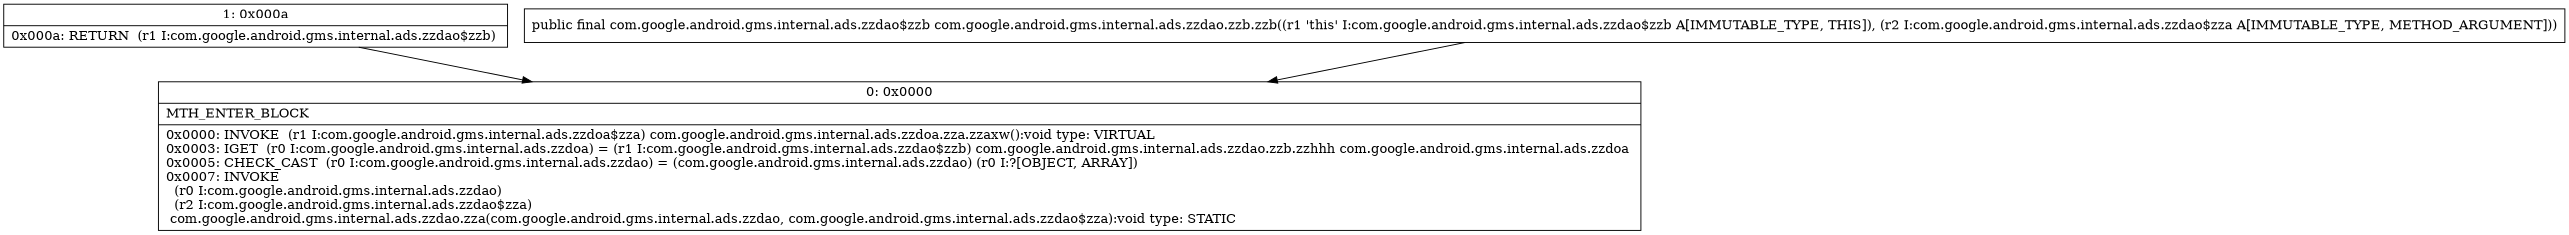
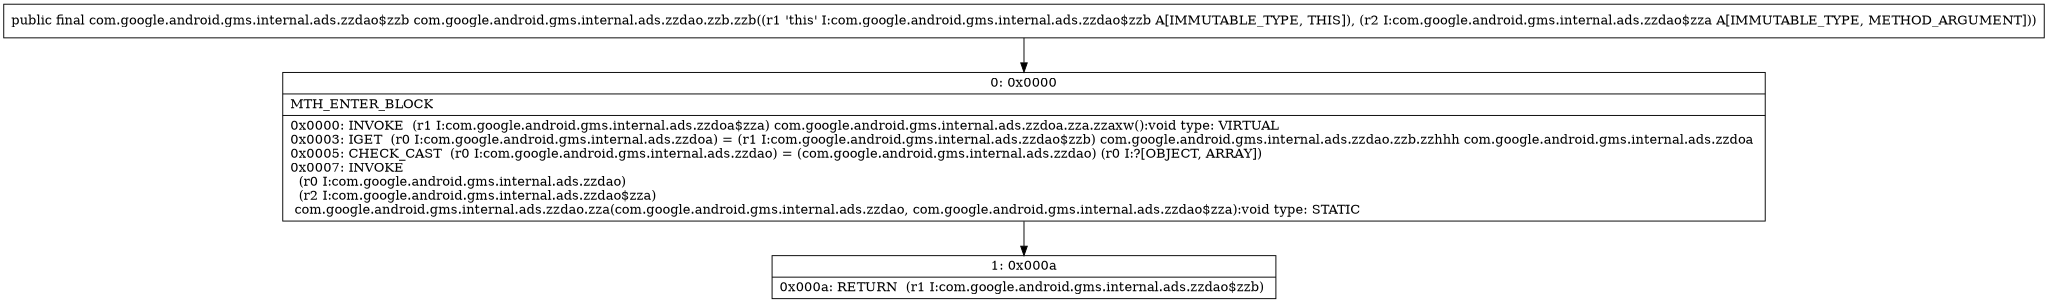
edge "1: 0x000a" -> "0: 0x0000": reversed
